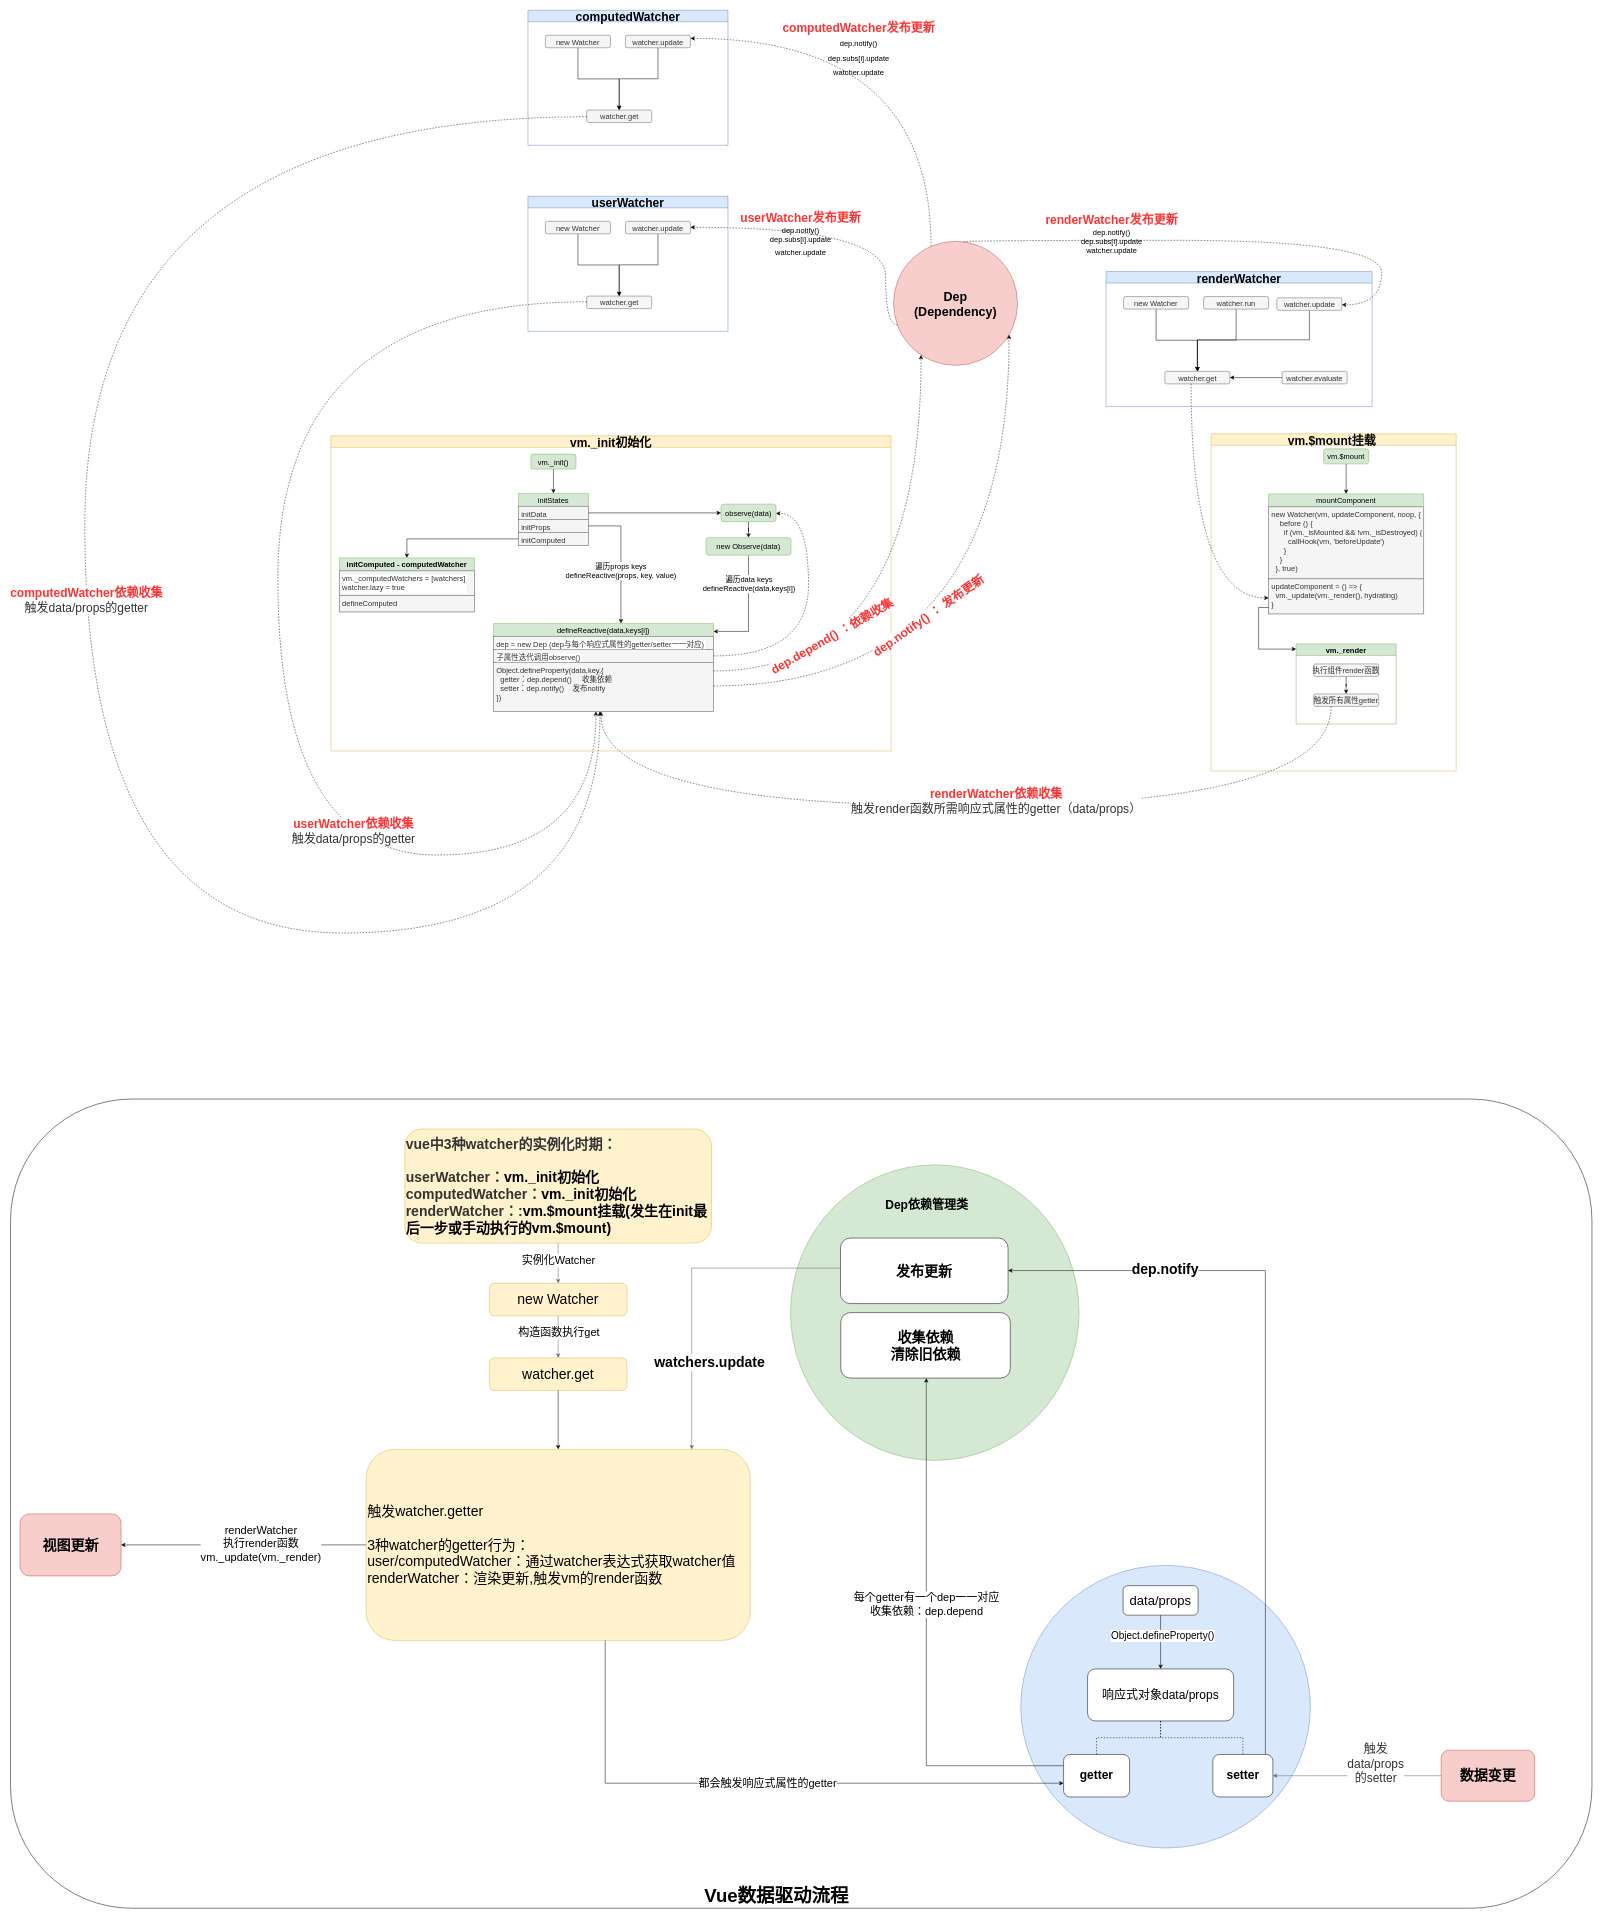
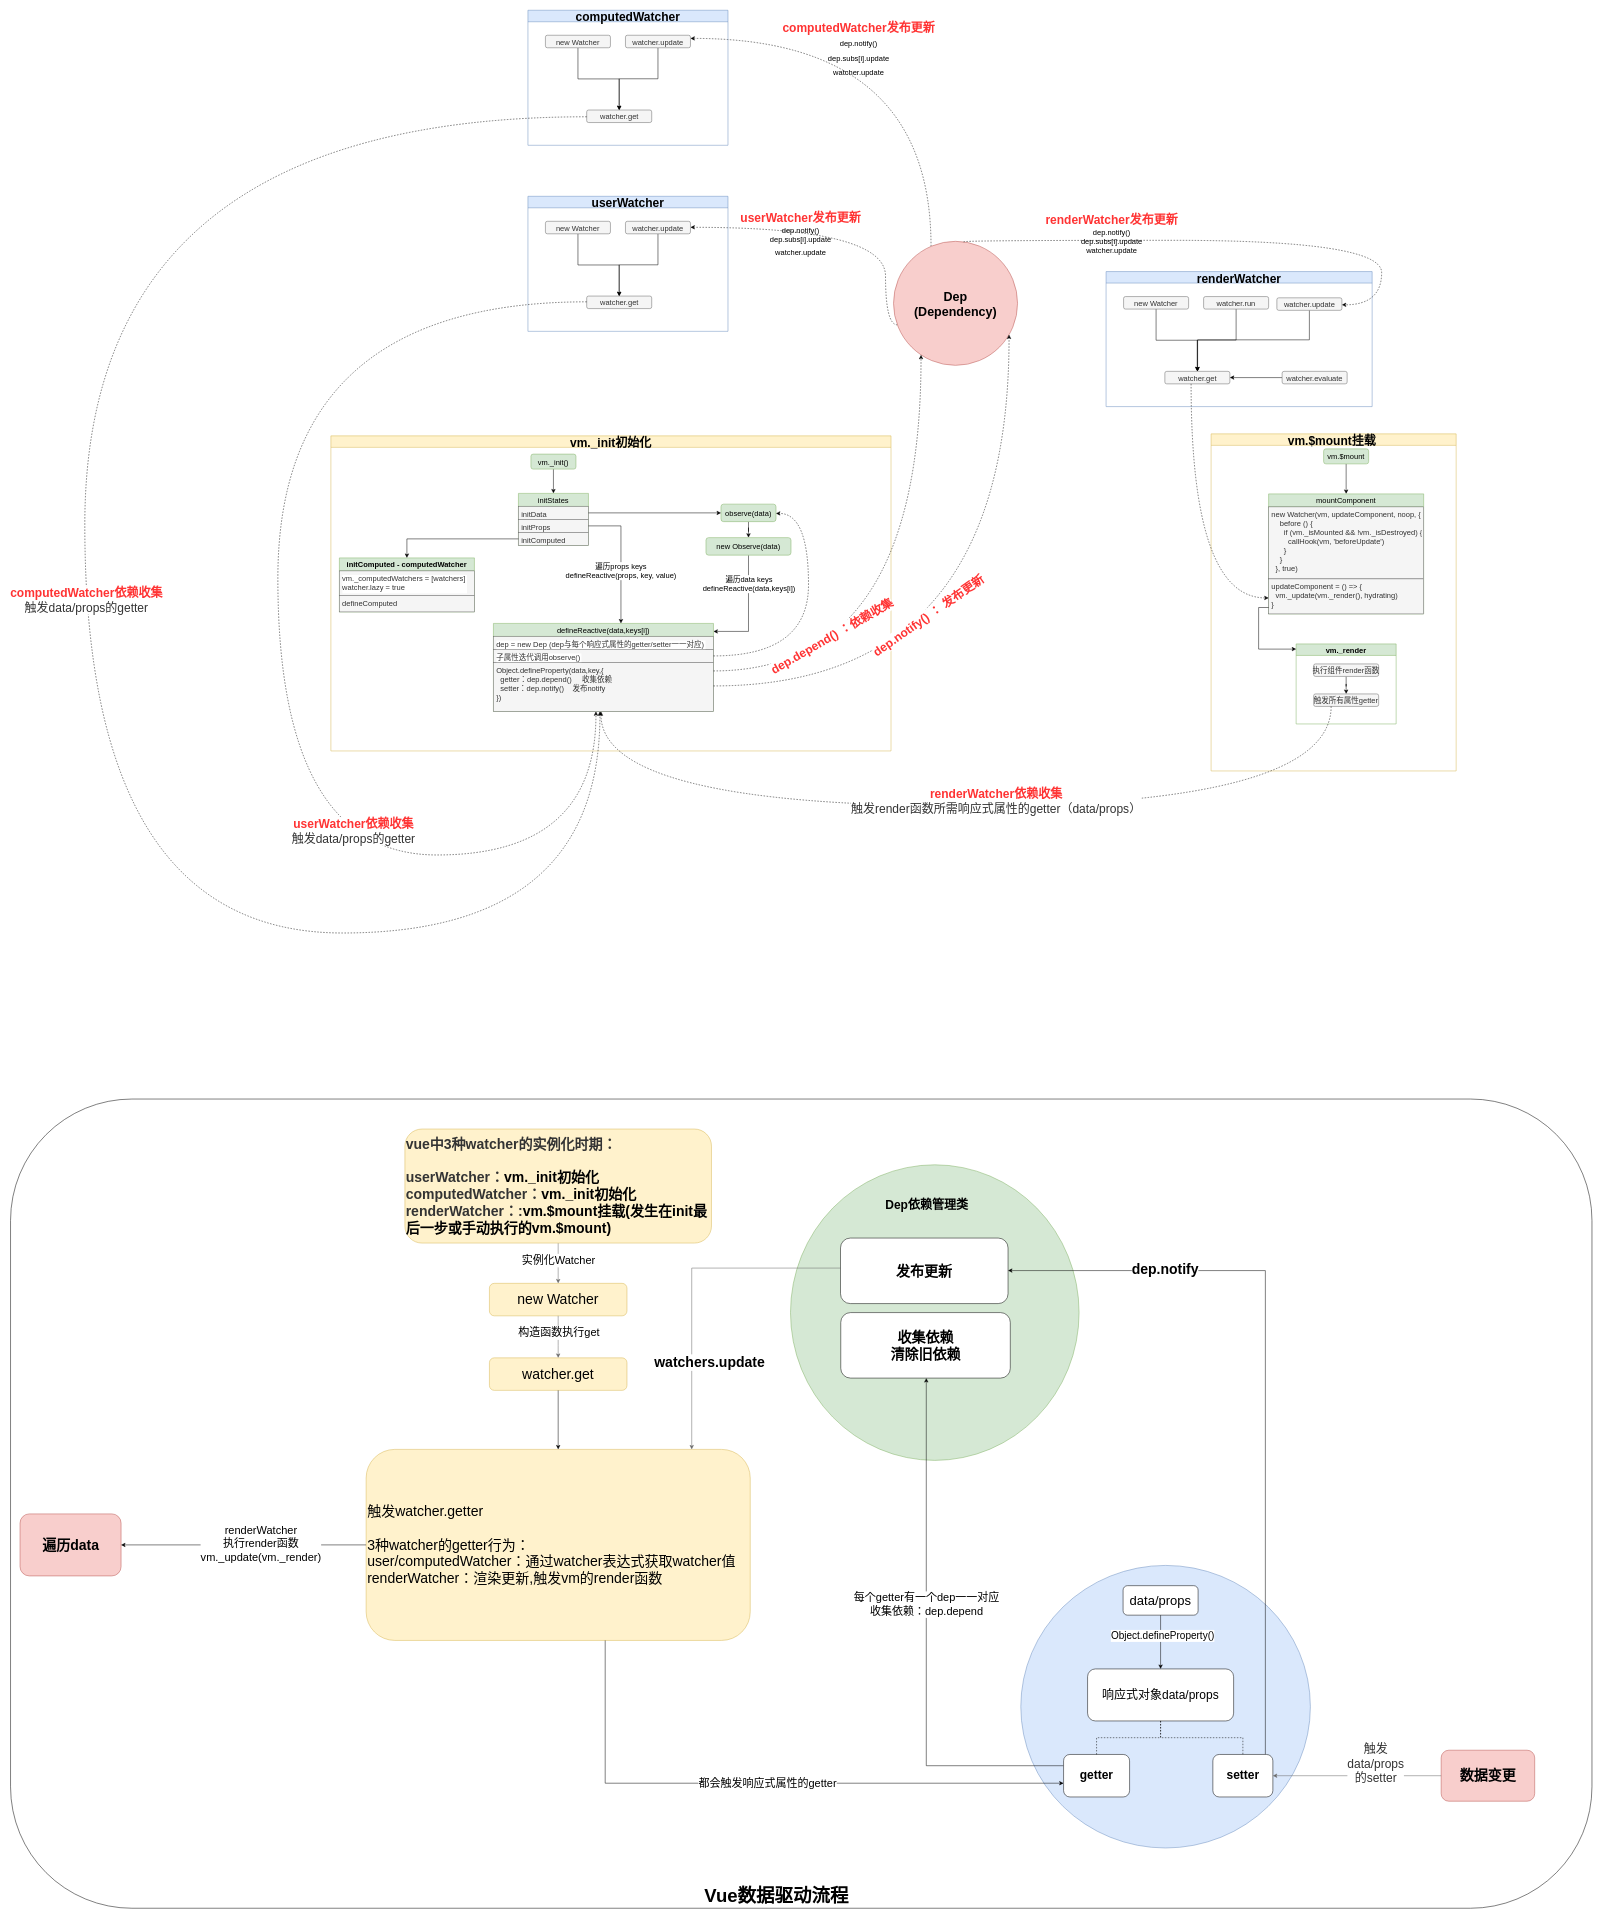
node "视图更新": label "视图更新" -> "遍历data"
